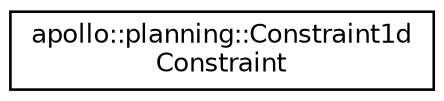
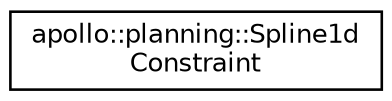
node "apollo::planning::Constraint1d Constraint": label "apollo::planning::Constraint1d Constraint" -> "apollo::planning::Spline1d Constraint"
